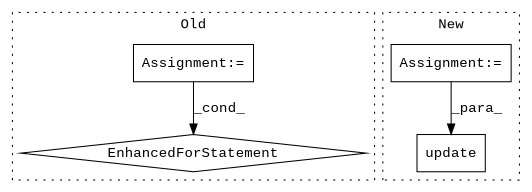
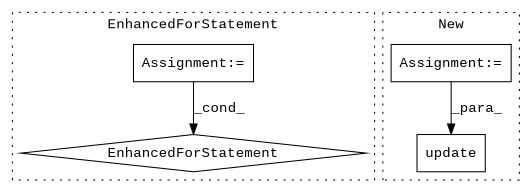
cluster "Old": label "Old" -> "EnhancedForStatement"
